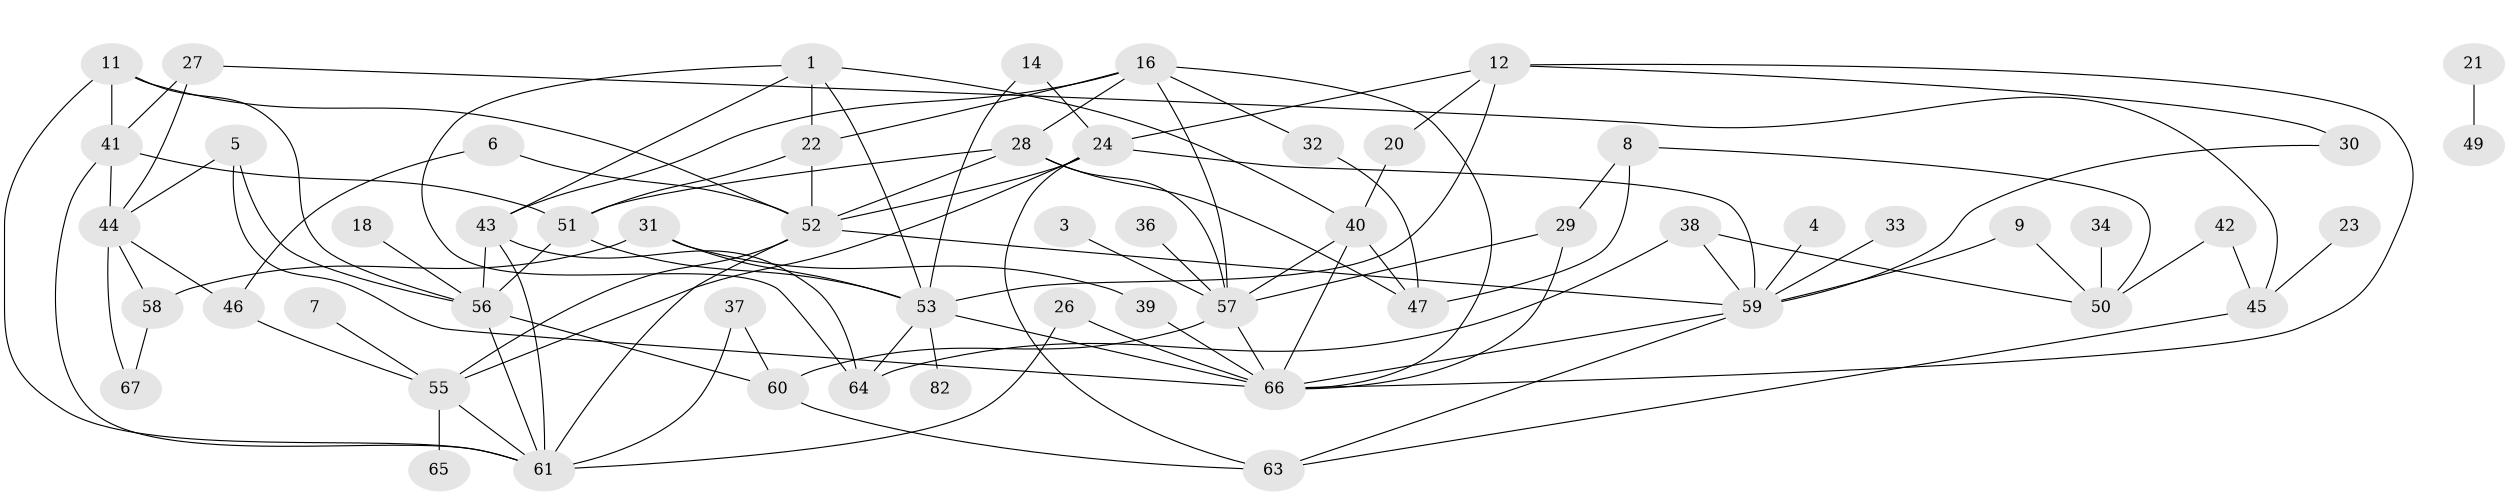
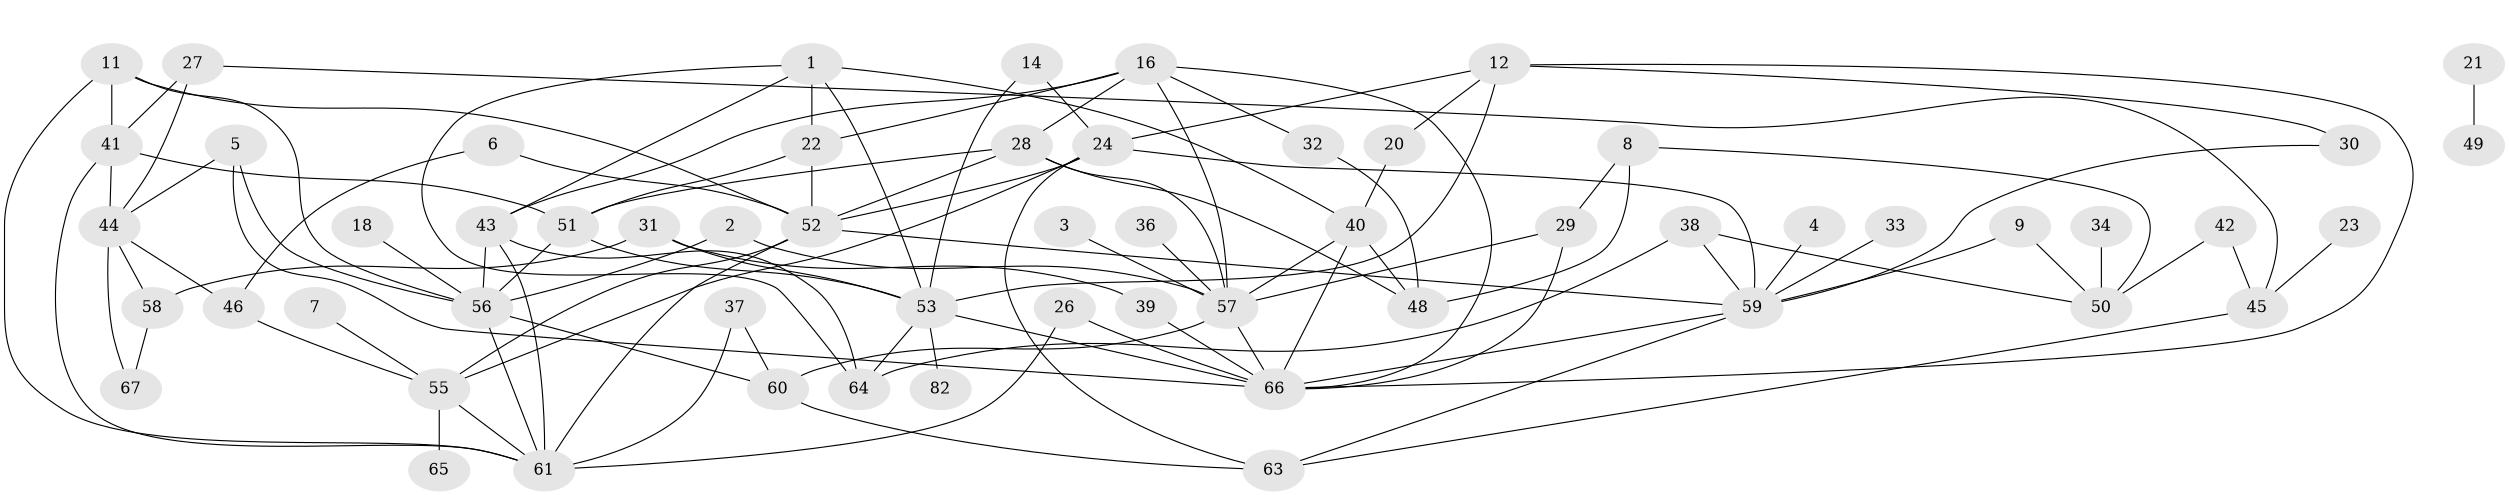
node "2": added
node "47": label "47" -> "48"
